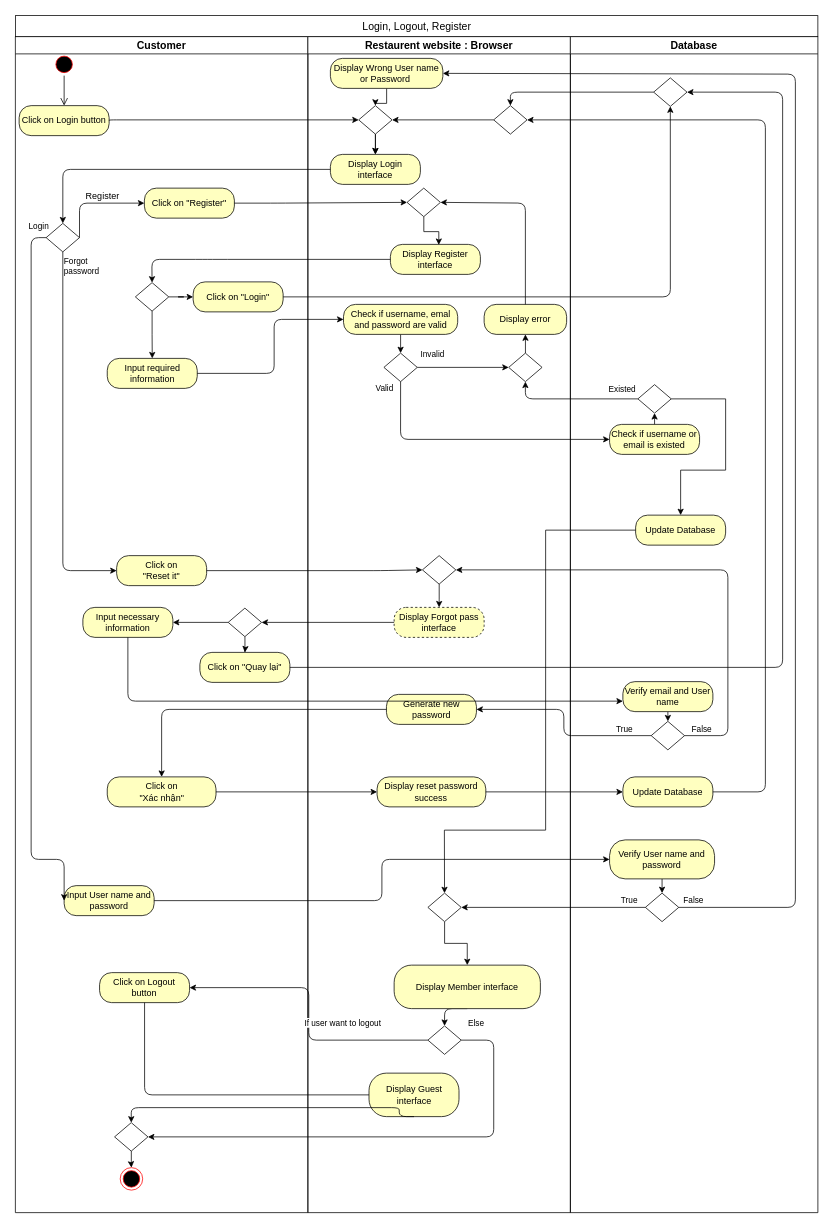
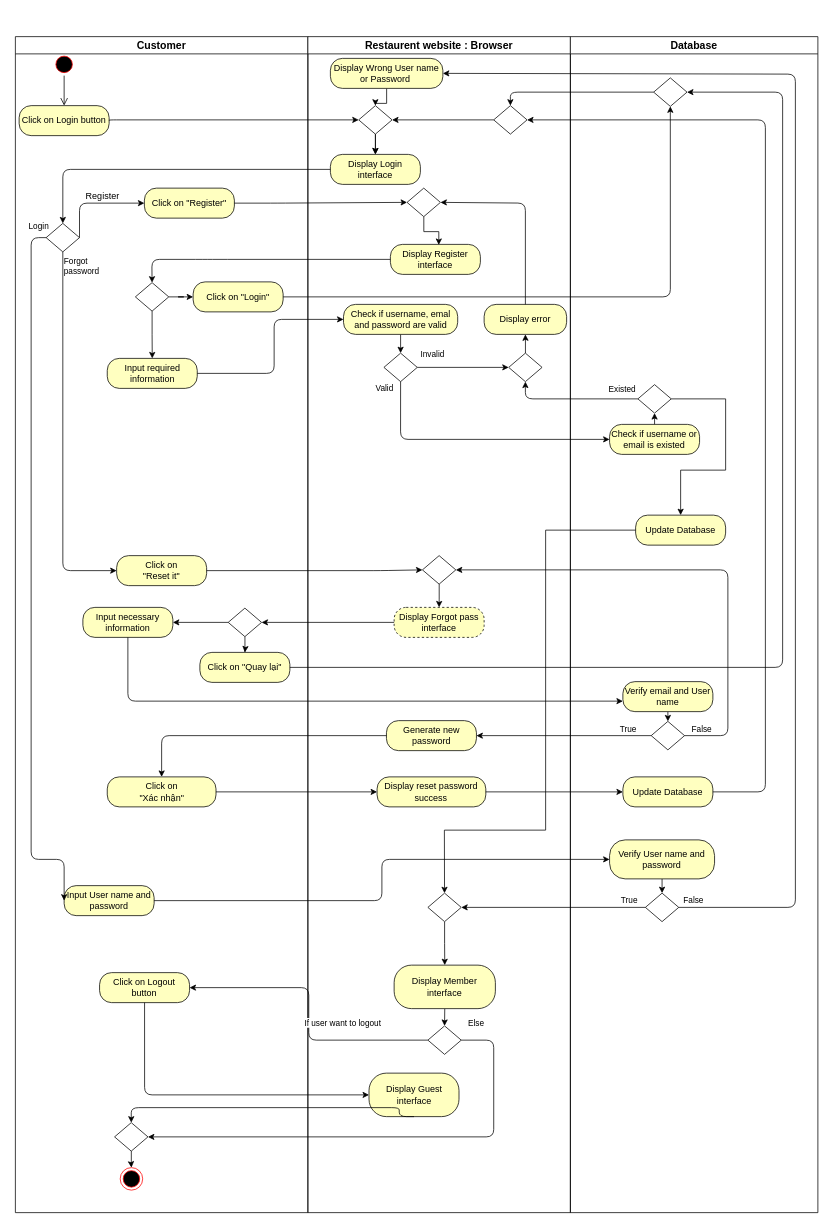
node "Login, Logout, Register": removed
node "Generate new password": moved (431, 709) -> (431, 735)
node "Display Member interface": size 146x44 -> 101x44
edge "Click on Logout button" -- "Display Guest interface": arrowhead none -> classic
